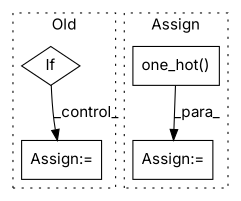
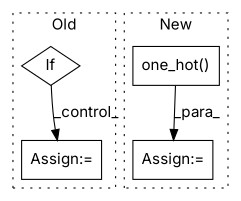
cluster "Assign": label "Assign" -> "New"
